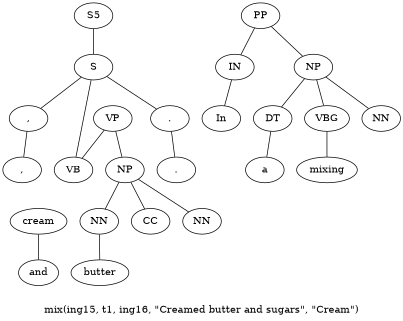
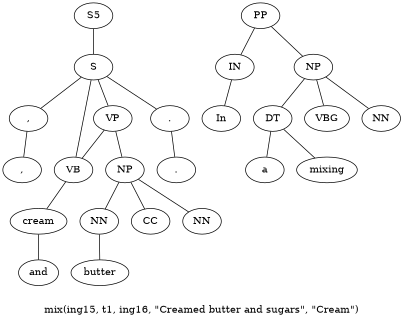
edge "S" -- "VP": added
edge "VBG" -- "mixing": now "DT" -- "mixing"
edge "VB" -- "cream": added
